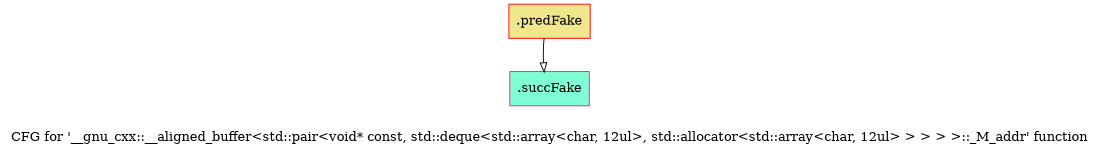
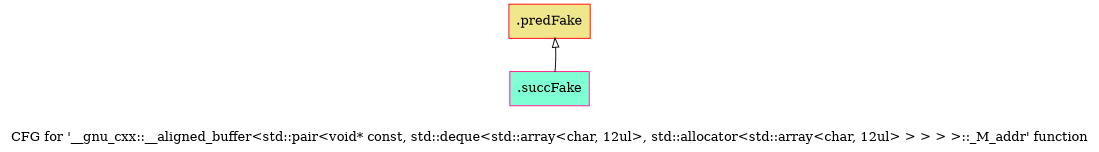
edge ".predFake" -> ".succFake": reversed
